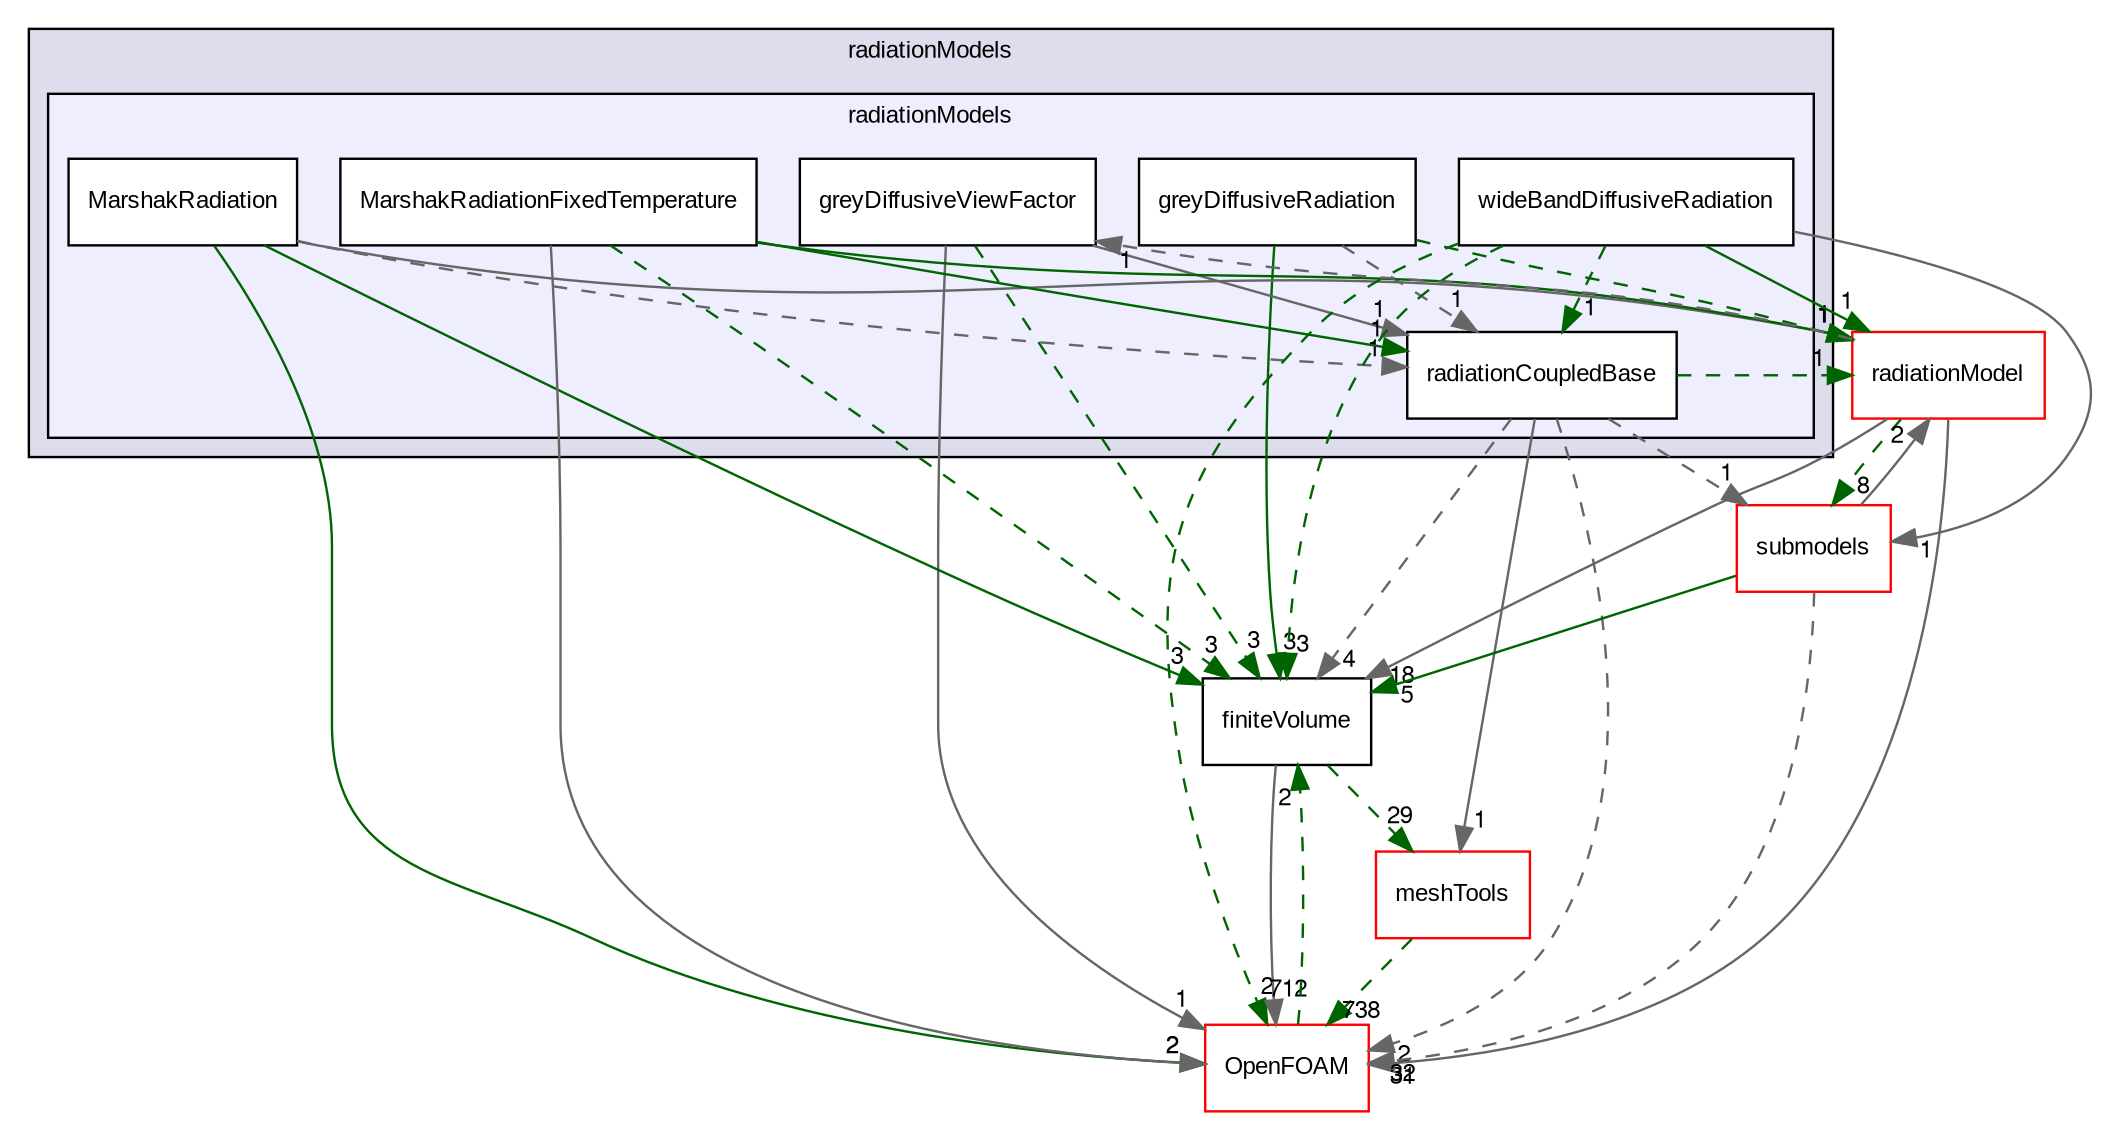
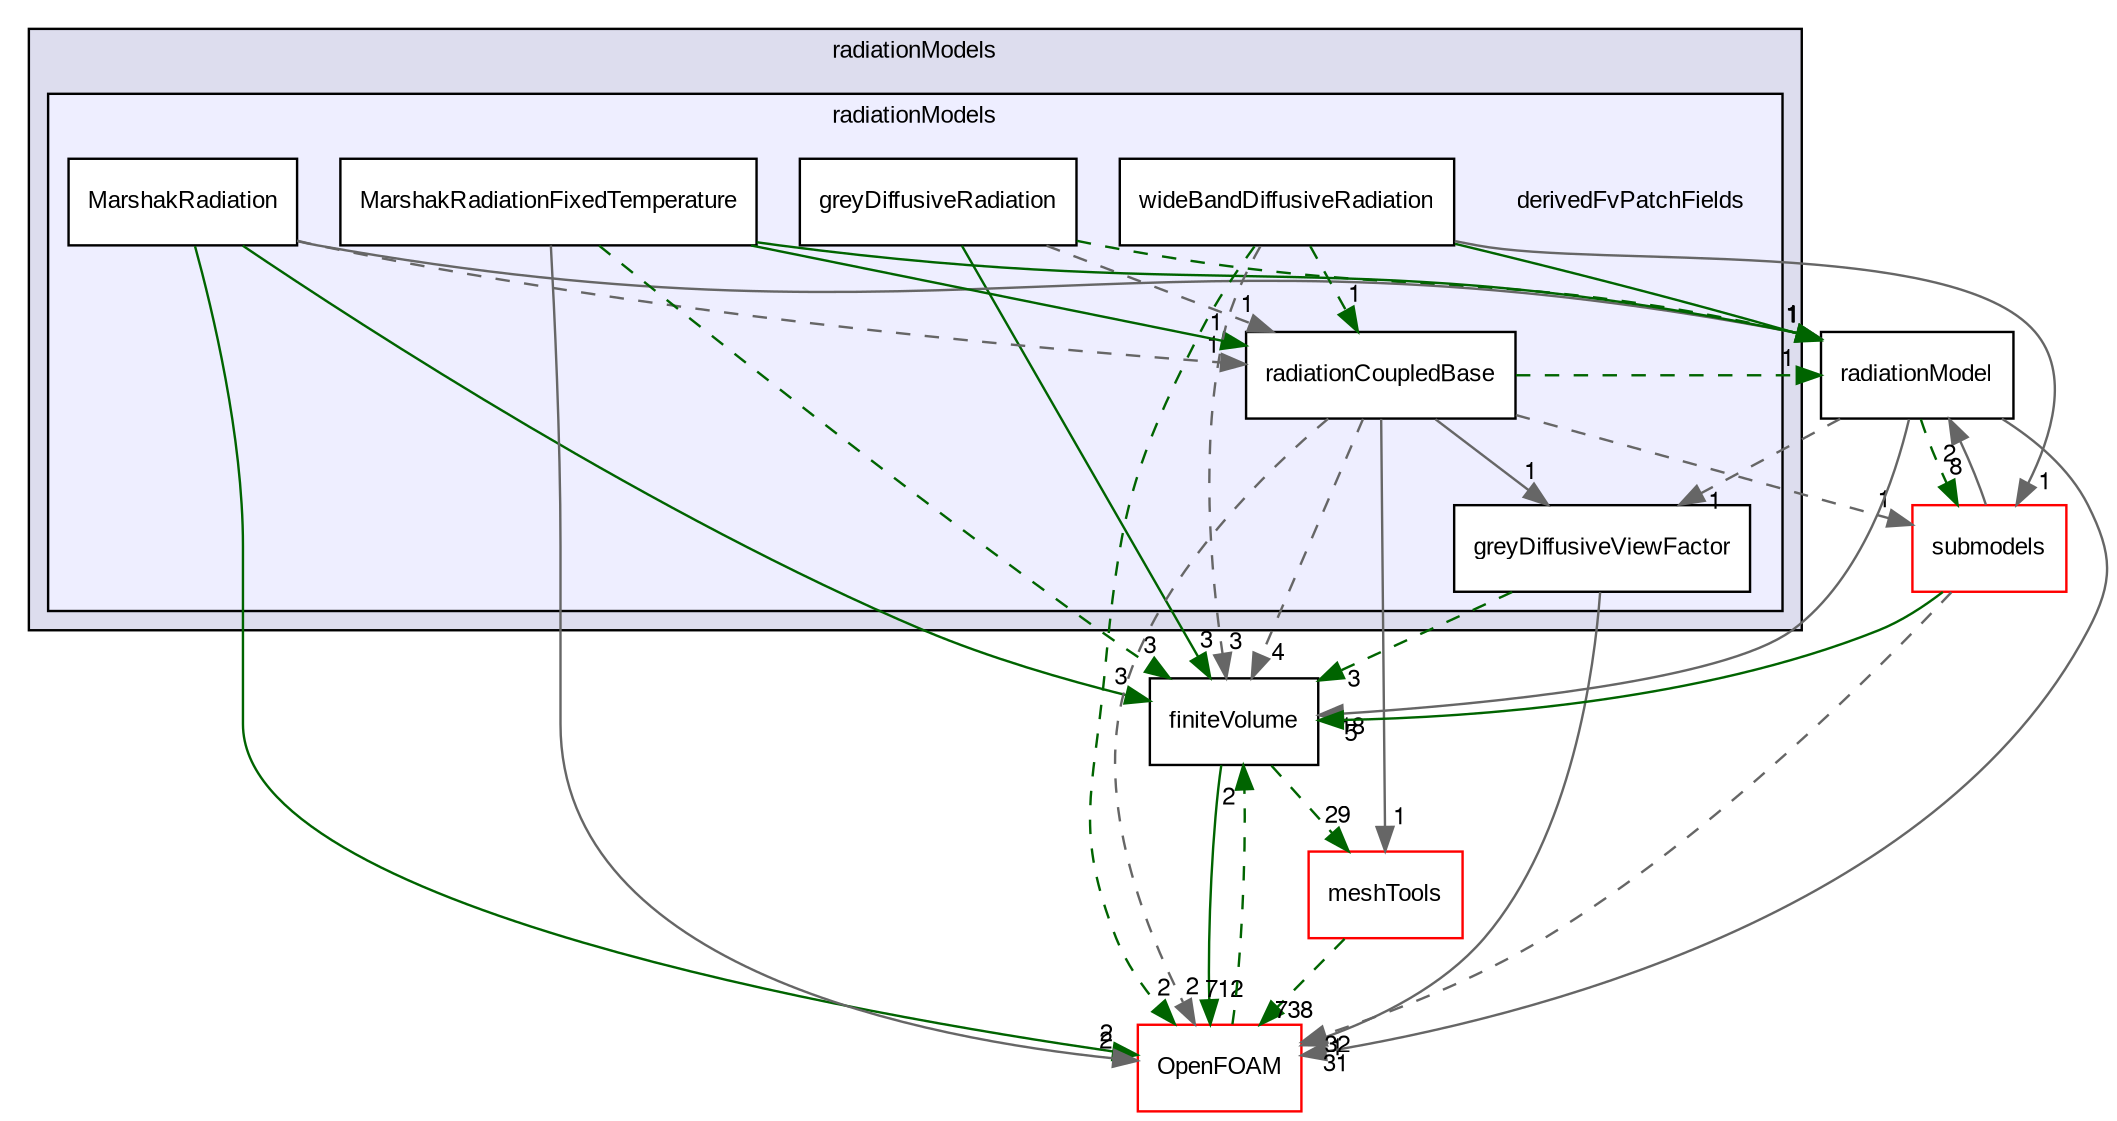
node "derivedFvPatchFields": added
edge "greyDiffusiveViewFactor" -> "radiationCoupledBase": reversed
node "radiationModel": color red -> black
edge "wideBandDiffusiveRadiation" -> "finiteVolume": color darkgreen -> gray40
edge "finiteVolume" -> "OpenFOAM": color gray40 -> darkgreen
